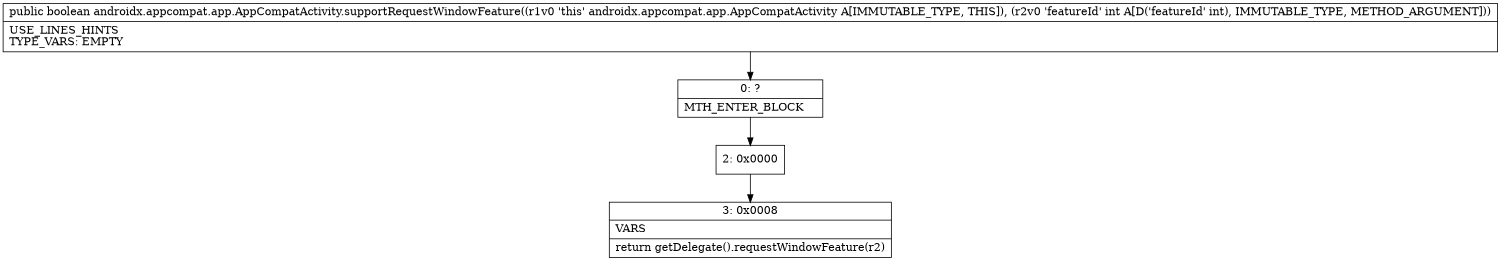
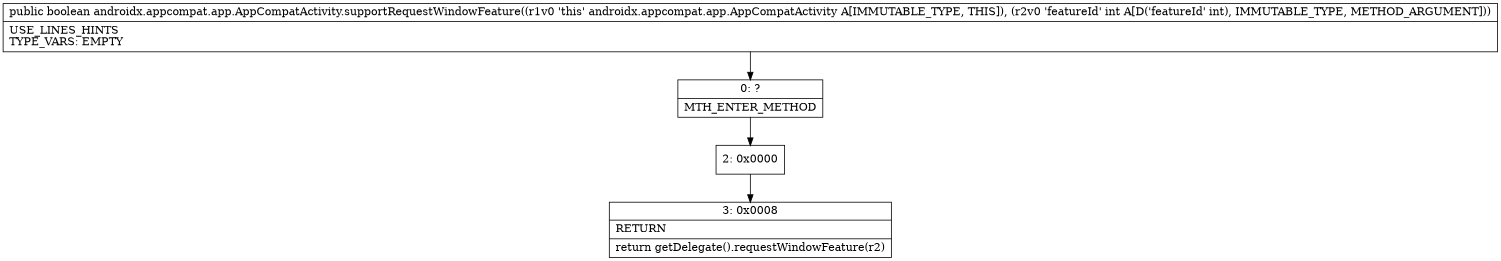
node "0: ?": text "MTH_ENTER_BLOCK" -> "MTH_ENTER_METHOD"
node "3: 0x0008": text "VARS" -> "RETURN"
